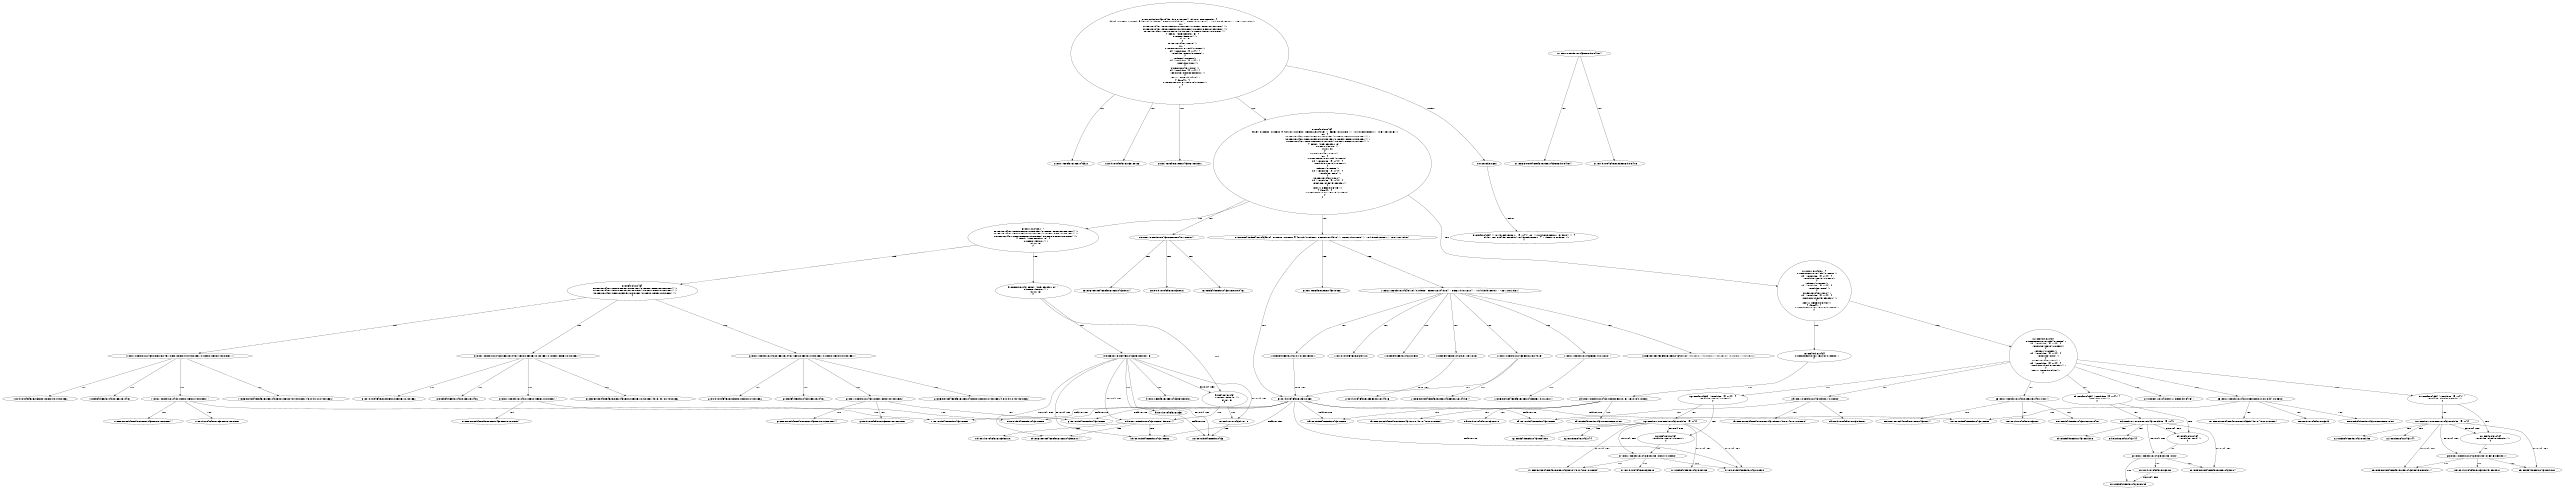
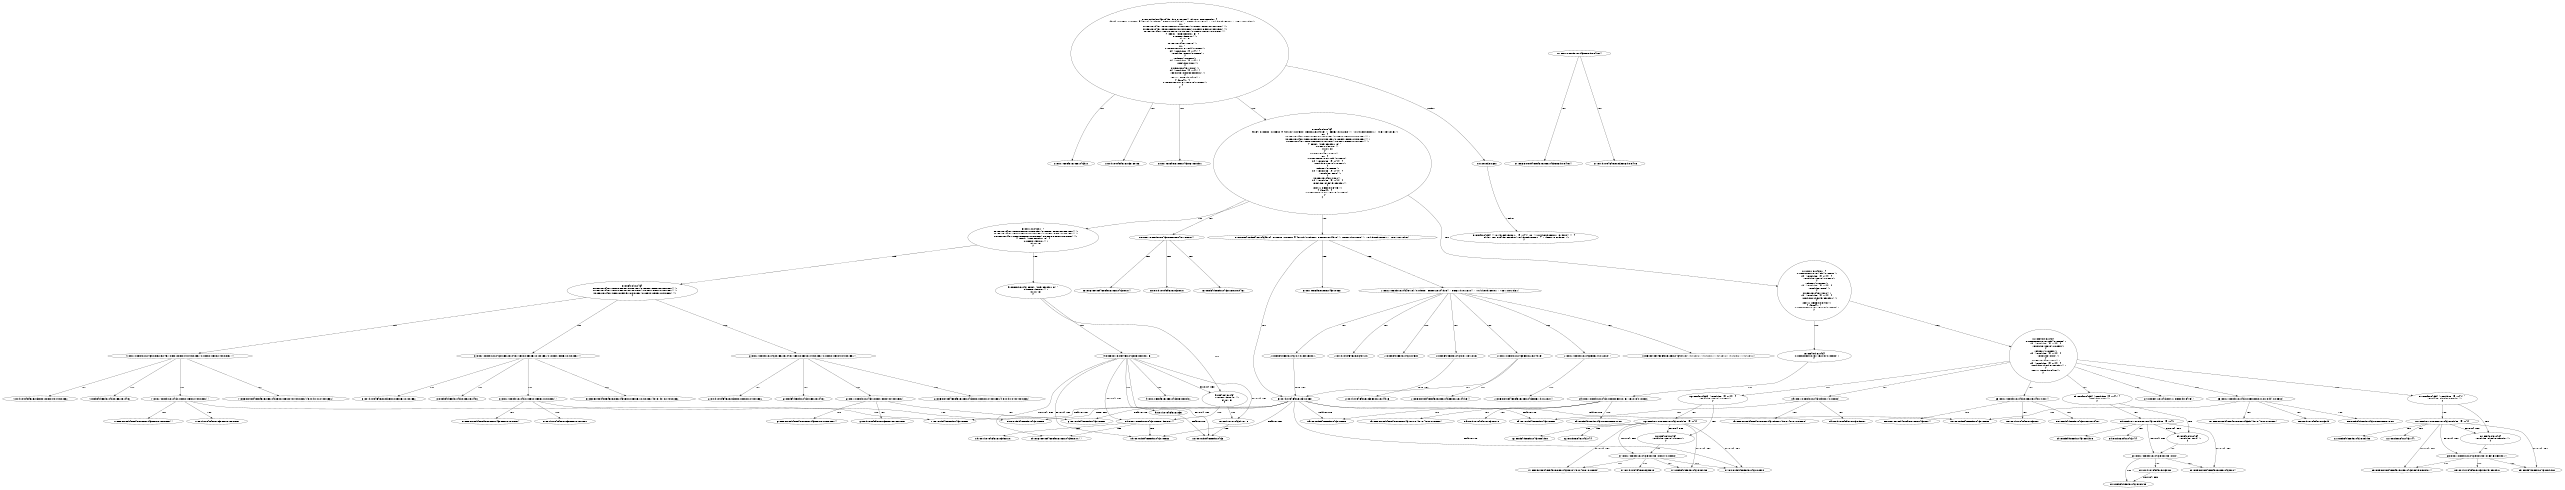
edge "3:CtVirtualElement@process" -> "8:CtVariableReadImpl@process": label "Define-Use" -> "Data Dep"
node "8:CtVirtualElement@getErrorStream": added
edge "17:CtInvocationImpl@watchdog.start(process)" -> "17:CtFieldReadImpl@watchdog": added, label "AST"
